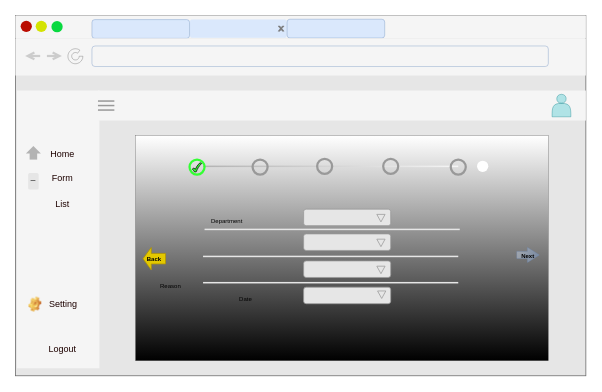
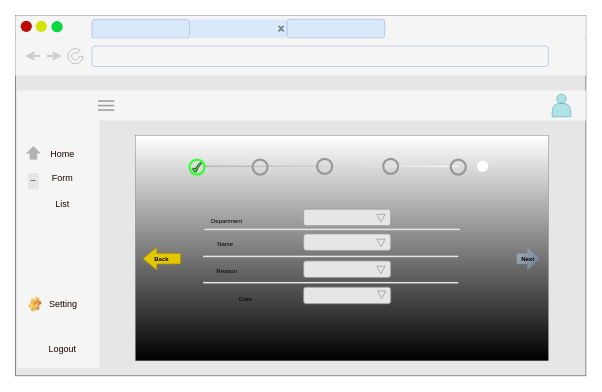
node "Name": added
node "Next": size 23x15 -> 23x23
node "Back": size 23x23 -> 38x23
node "Reason": moved (171, 285) -> (227, 270)
